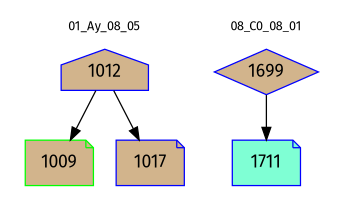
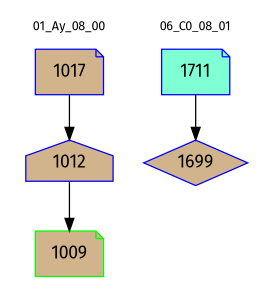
cluster "01_Ay_08_05": label "01_Ay_08_05" -> "01_Ay_08_00"
cluster "08_C0_08_01": label "08_C0_08_01" -> "06_C0_08_01"
edge "1012" -> "1017": reversed
edge "1699" -> "1711": reversed
